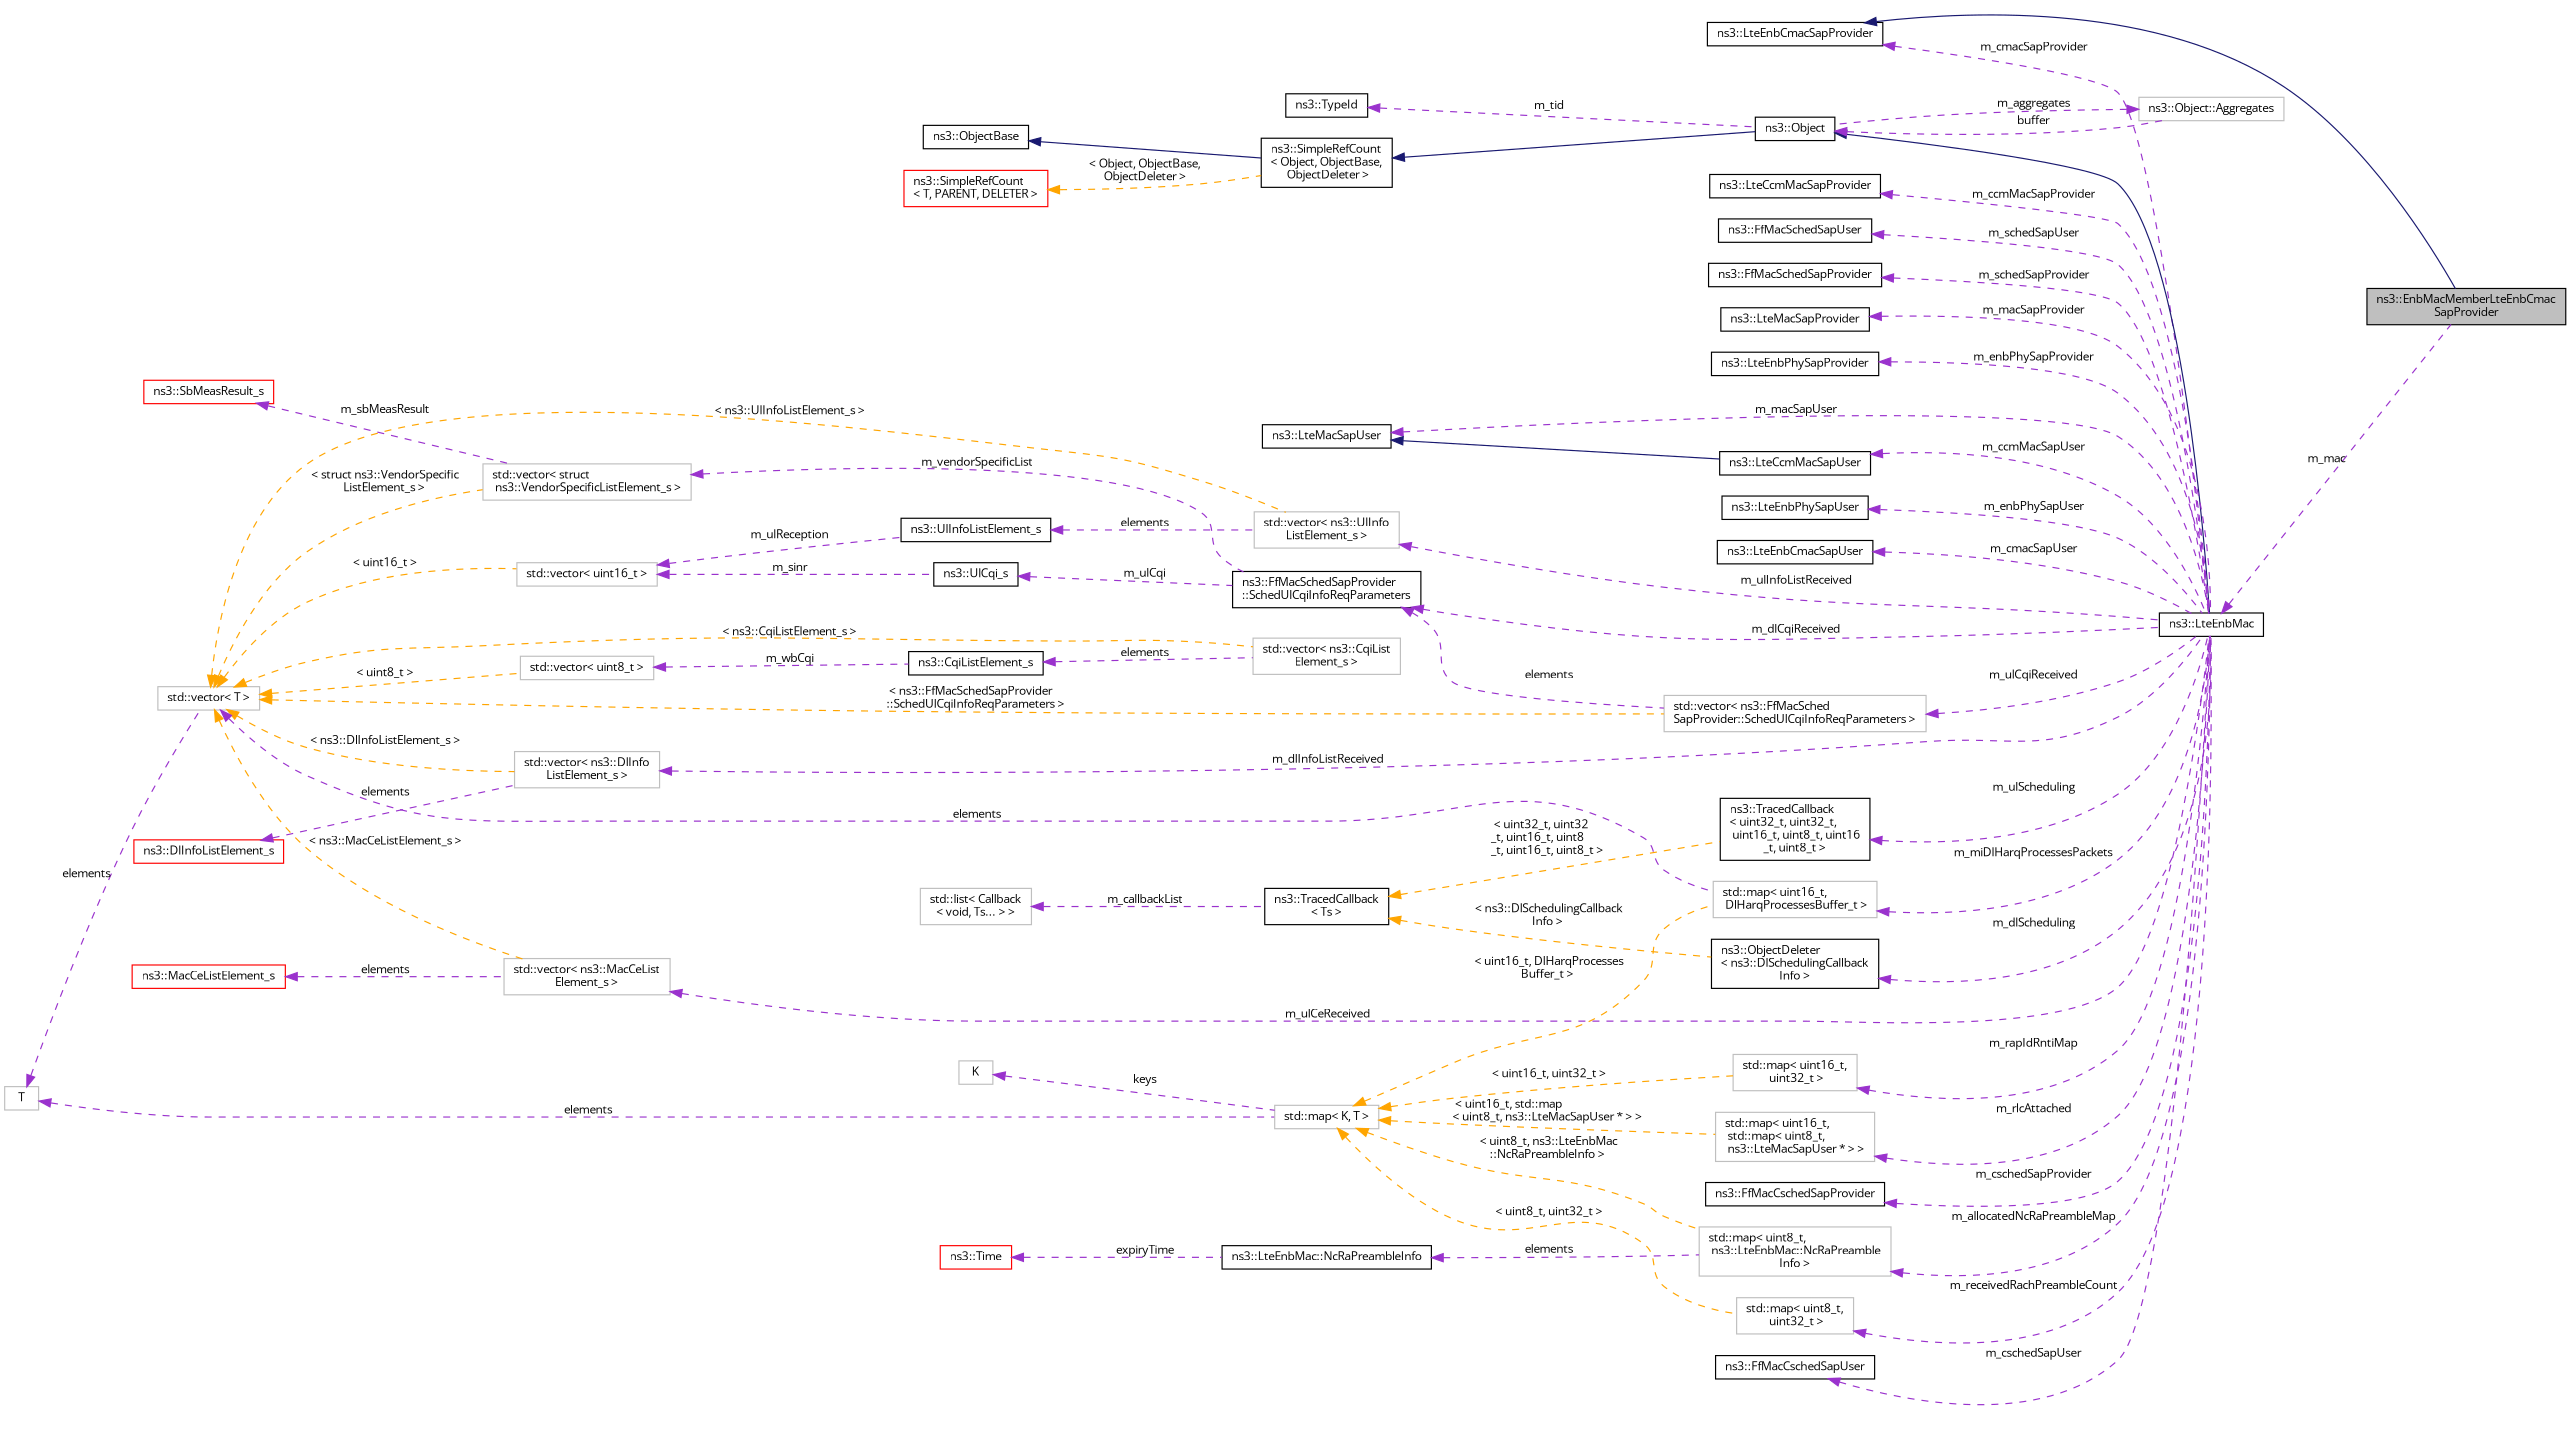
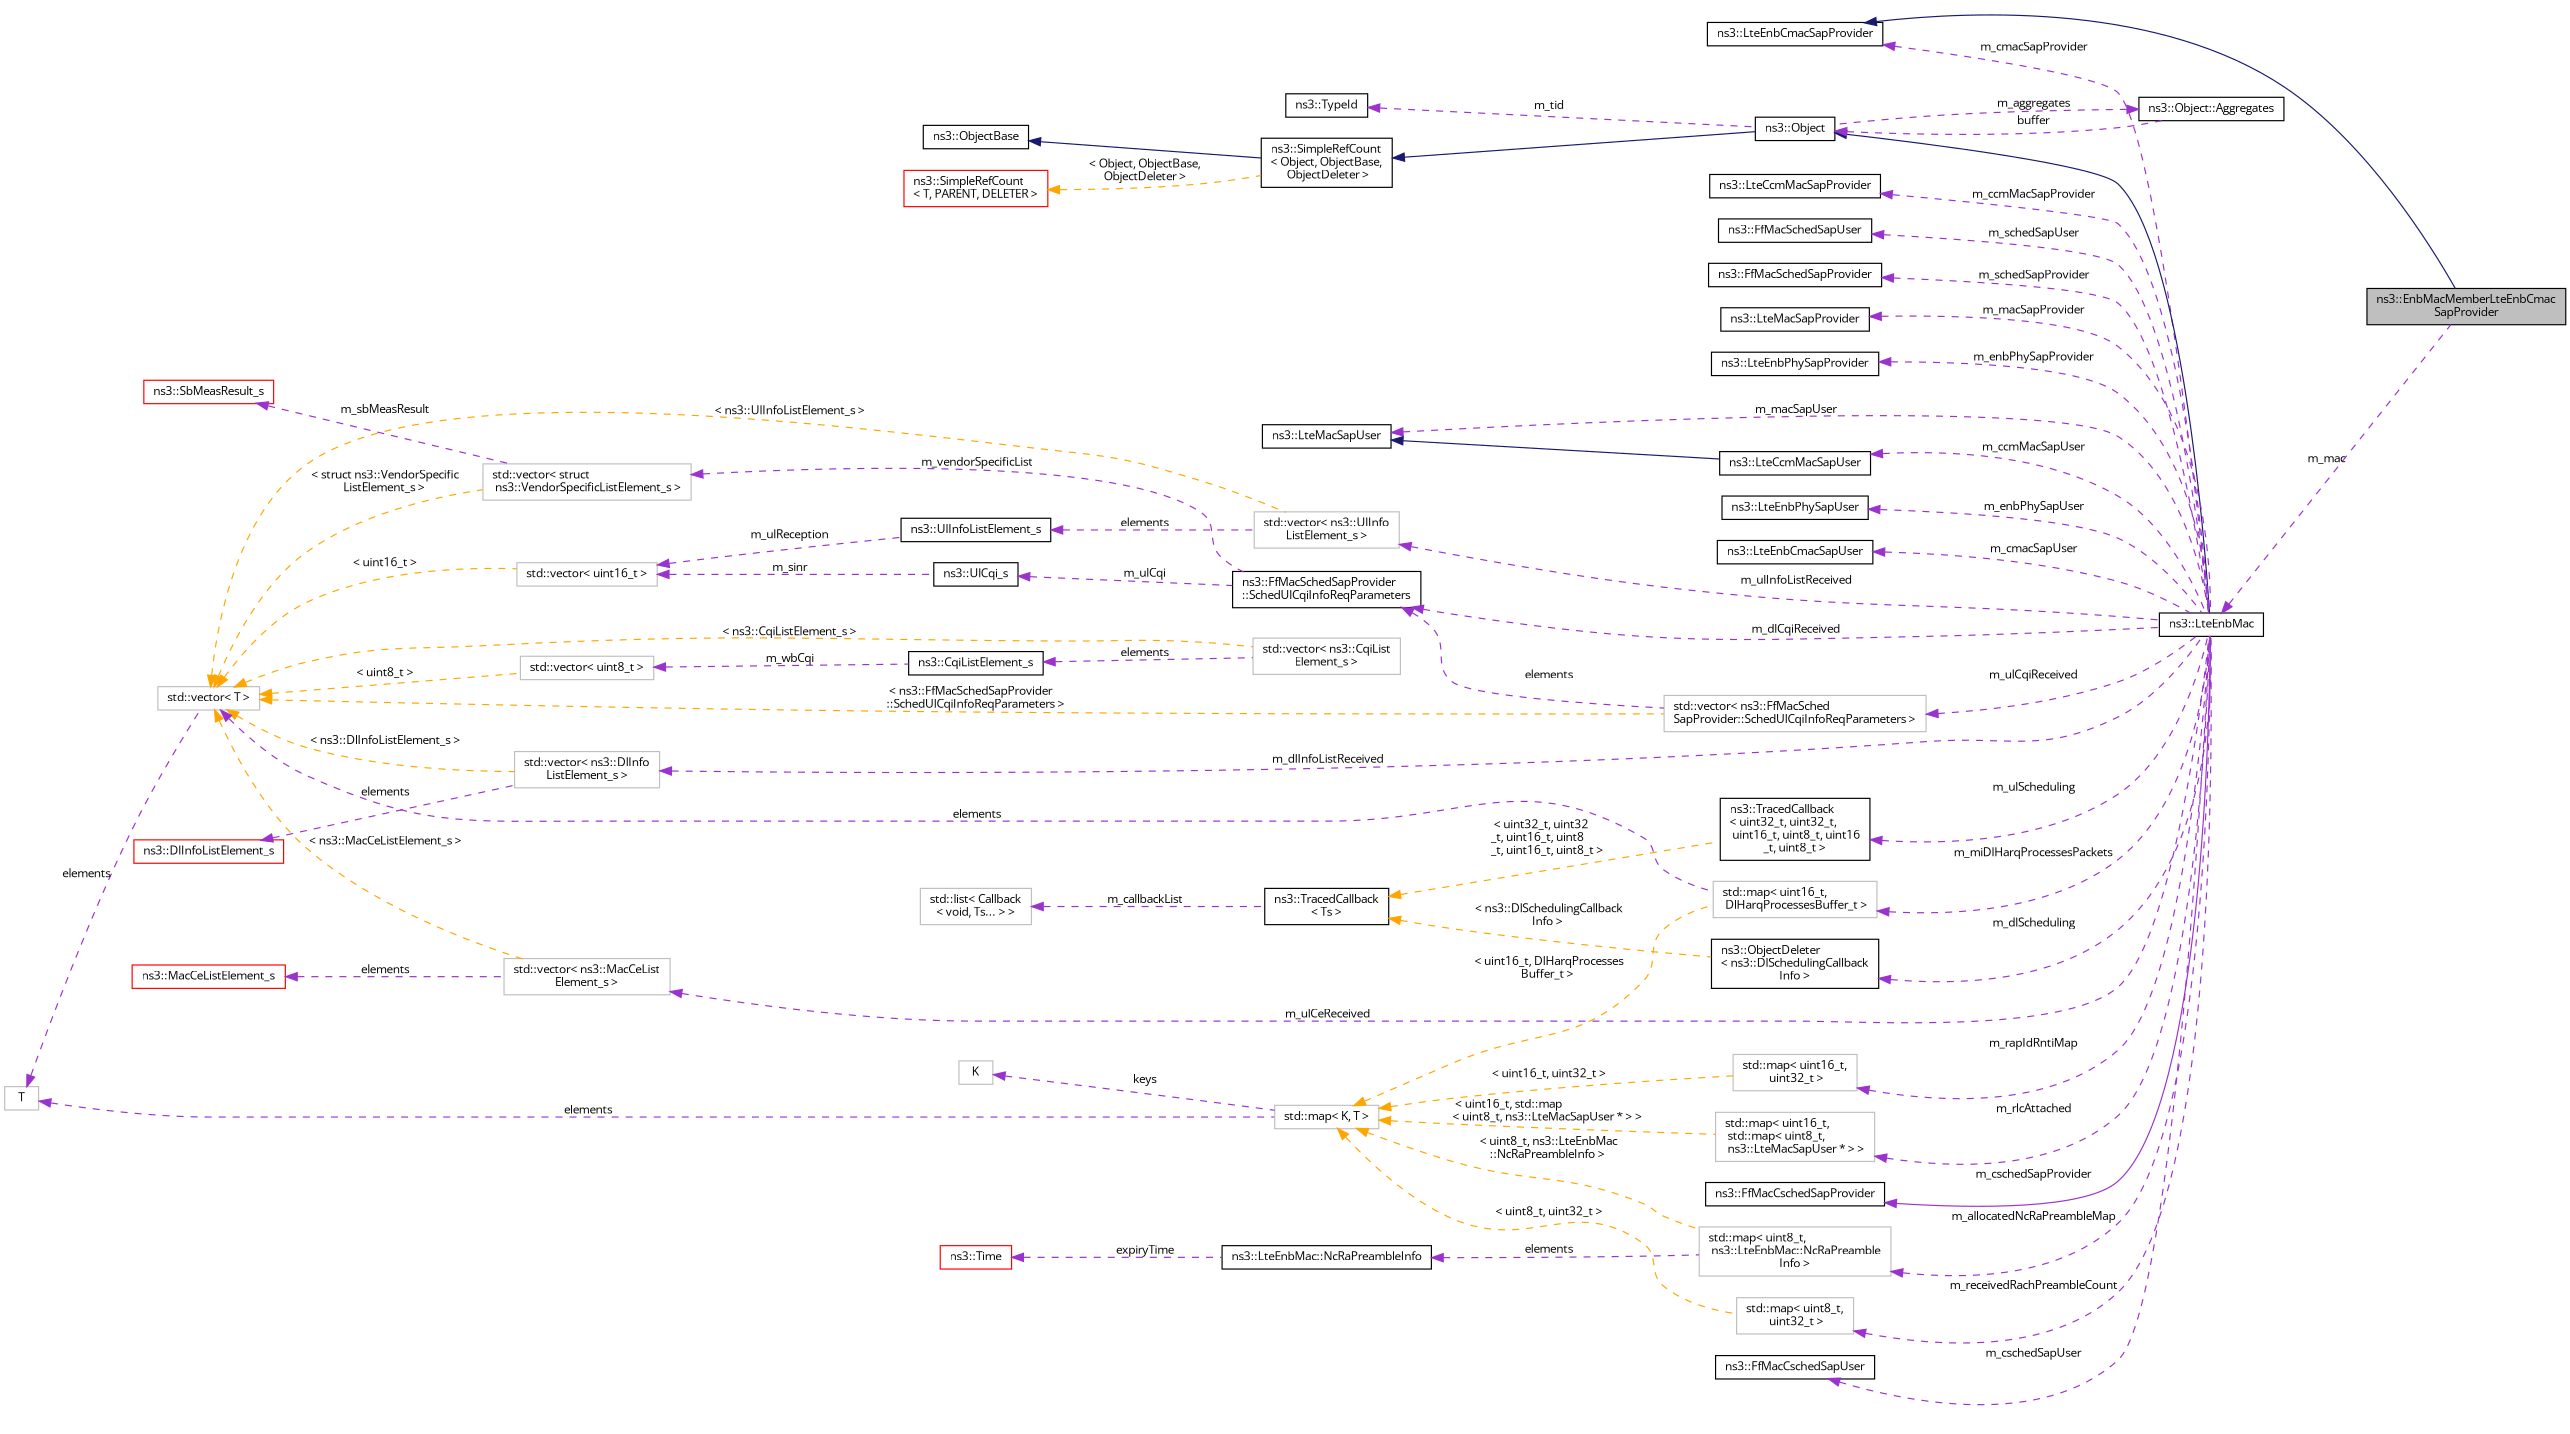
node "ns3::Object::Aggregates": color grey75 -> black
edge "ns3::LteEnbMac" -> "ns3::FfMacCschedSapProvider": style dashed -> solid
